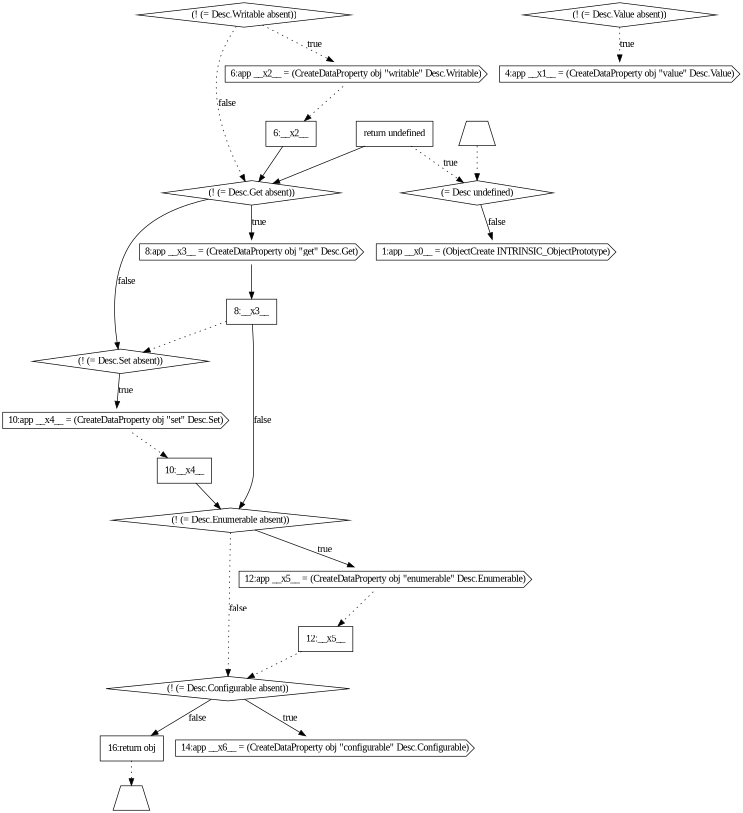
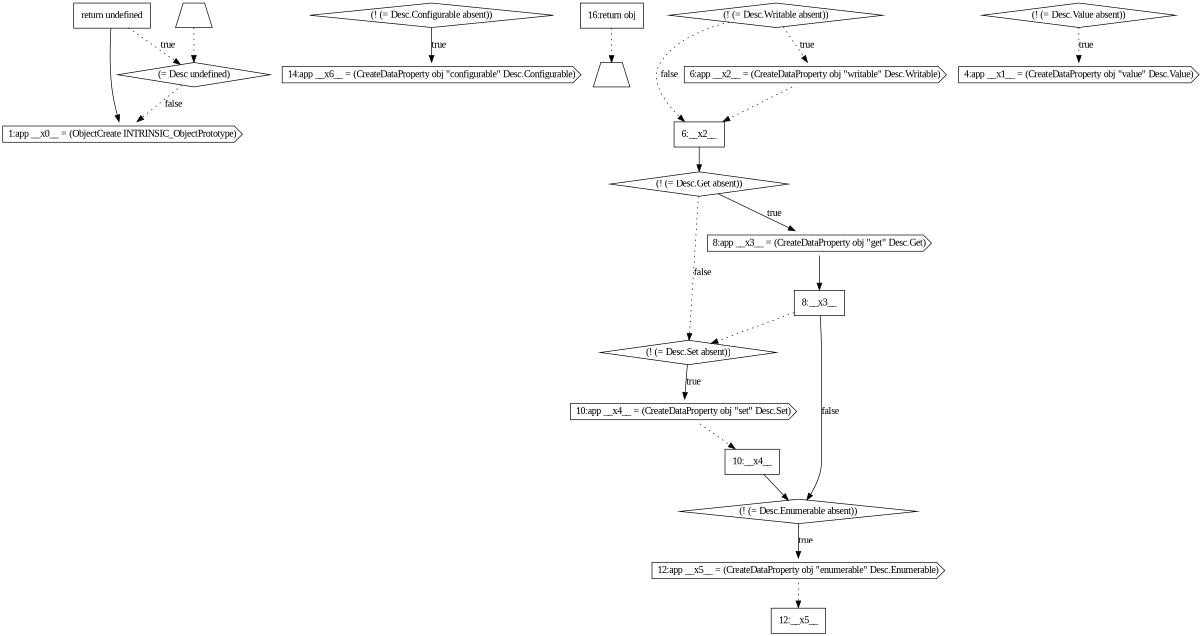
edge "(! (= Desc.Writable absent))" -> "(! (= Desc.Get absent))": now "(! (= Desc.Writable absent))" -> "6:__x2__"
edge "return undefined" -> "(! (= Desc.Get absent))": now "return undefined" -> "1:app __x0__ = (ObjectCreate INTRINSIC_ObjectPrototype)"
edge "(= Desc undefined)" -> "1:app __x0__ = (ObjectCreate INTRINSIC_ObjectPrototype)": style solid -> dotted
edge "(! (= Desc.Get absent))" -> "(! (= Desc.Set absent))": style solid -> dotted
edge "(! (= Desc.Enumerable absent))" -> "(! (= Desc.Configurable absent))": removed, label "false"
edge "12:__x5__" -> "(! (= Desc.Configurable absent))": removed
edge "(! (= Desc.Configurable absent))" -> "16:return obj": removed, label "false"
